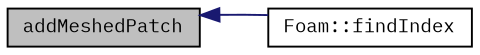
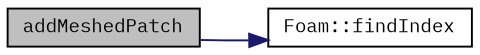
edge "Foam::findIndex" -> "addMeshedPatch": reversed
